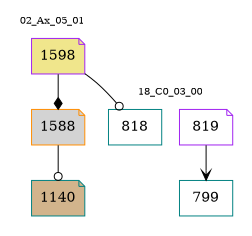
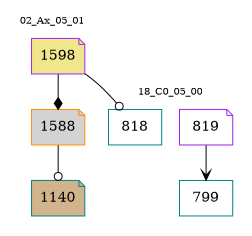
cluster "18_C0_03_00": label "18_C0_03_00" -> "18_C0_05_00"
